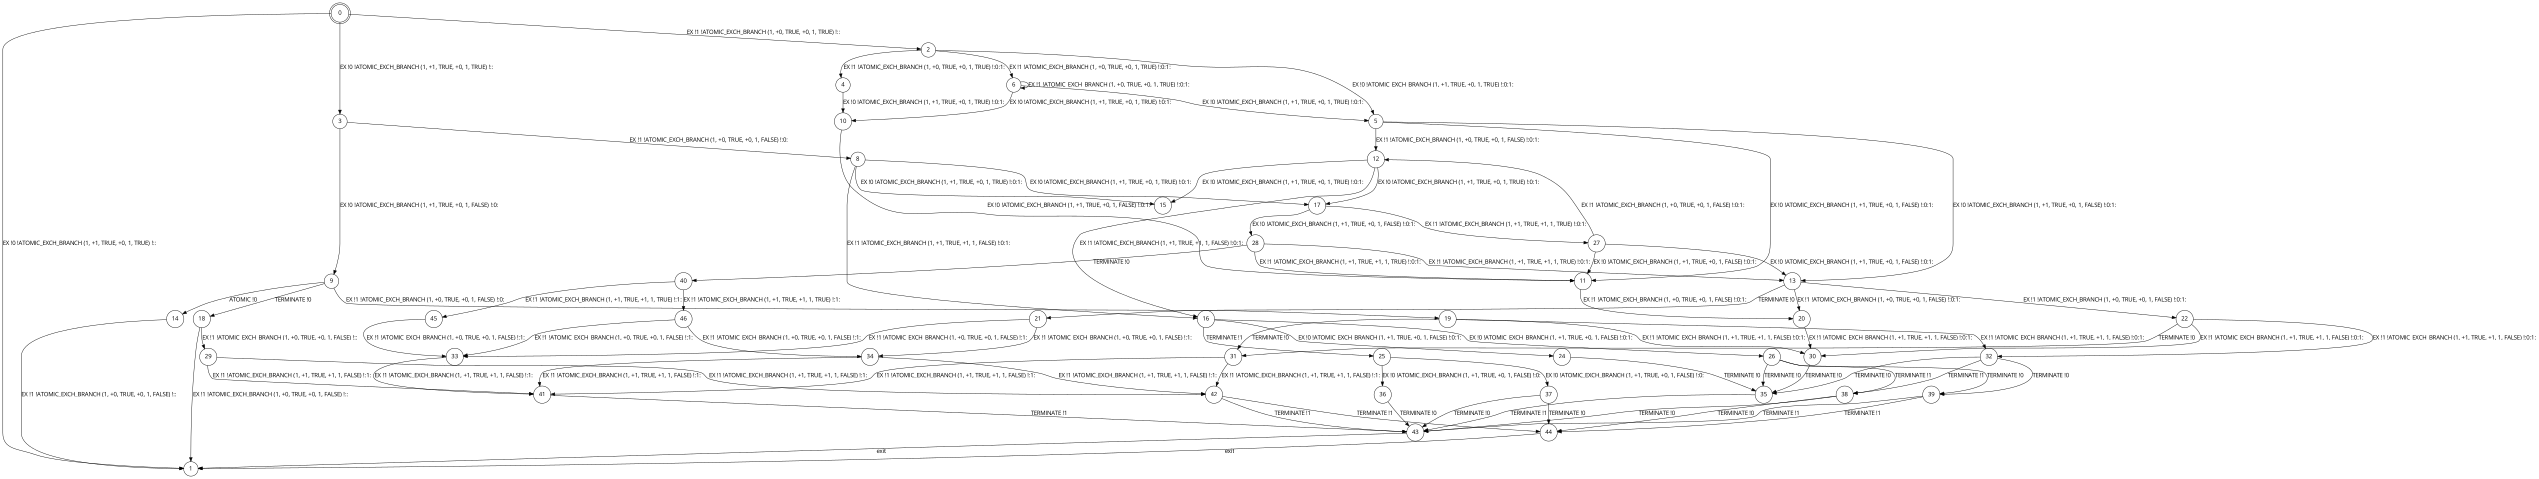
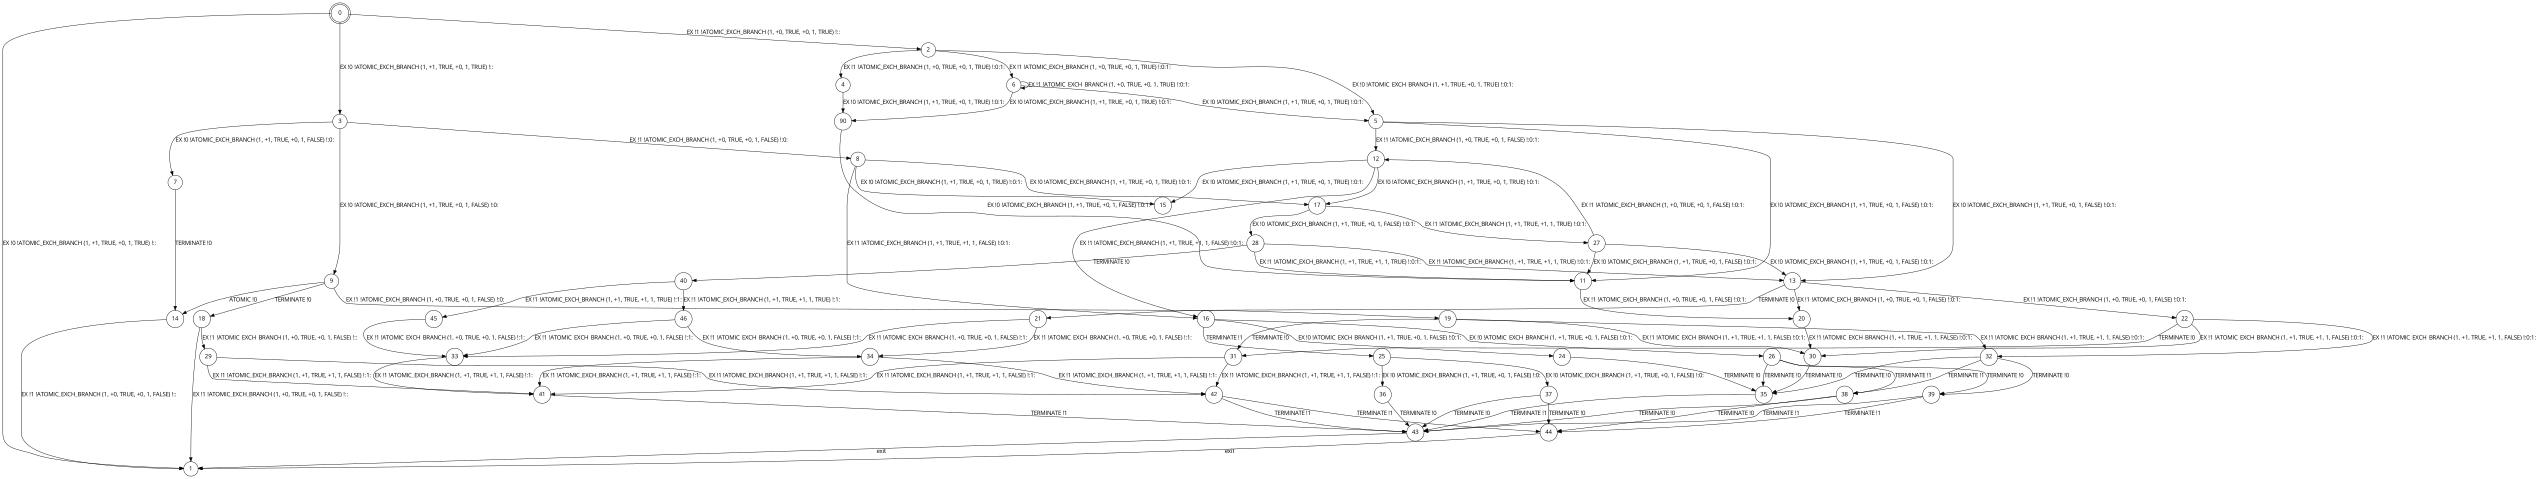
node "10": label "10" -> "90"
node "7": added
